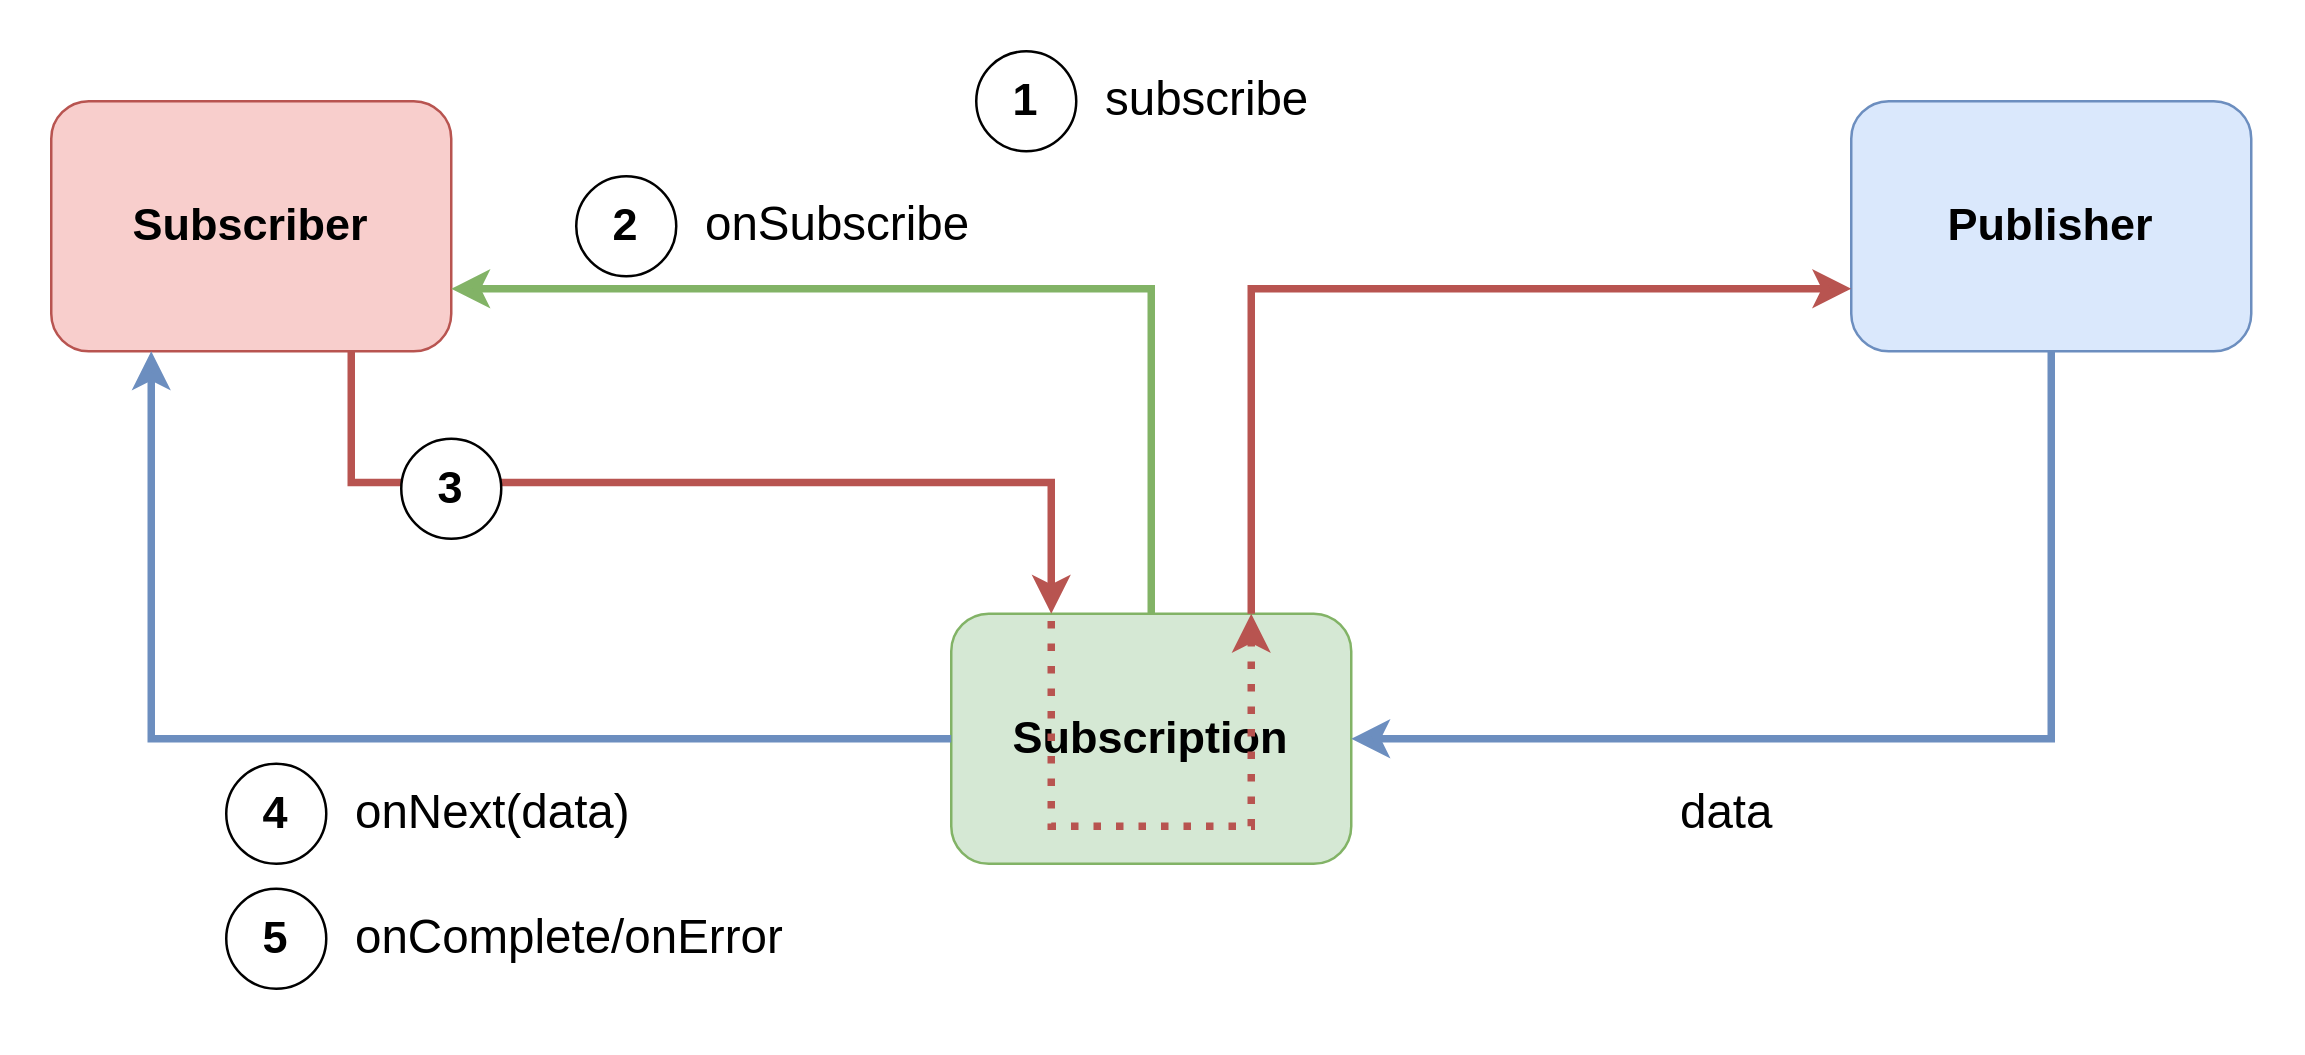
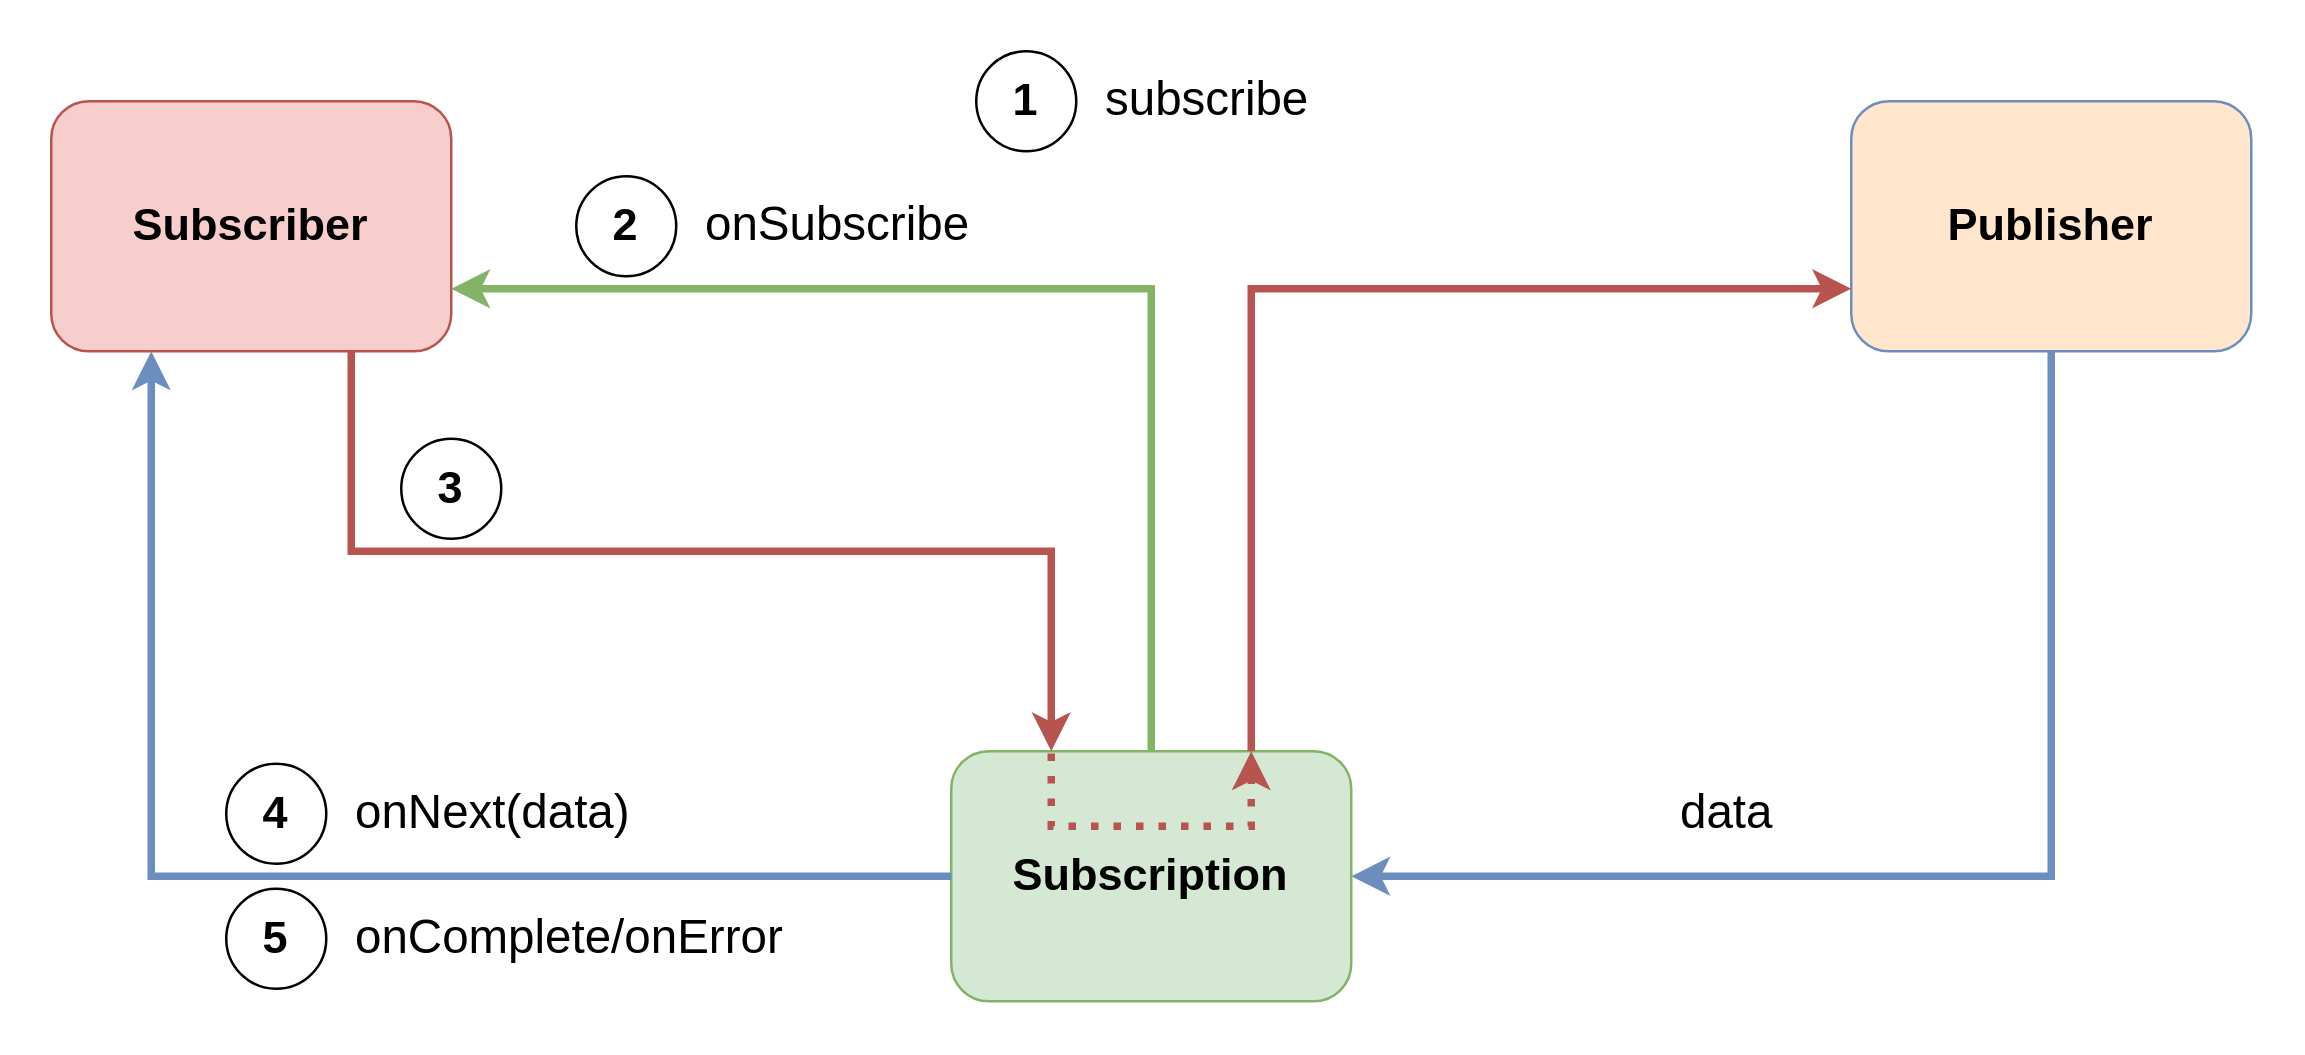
node "Publisher": fillcolor #dae8fc -> #ffe6cc
node "Subscription": moved (1151, 739) -> (1151, 876)
